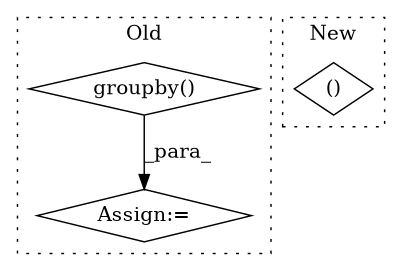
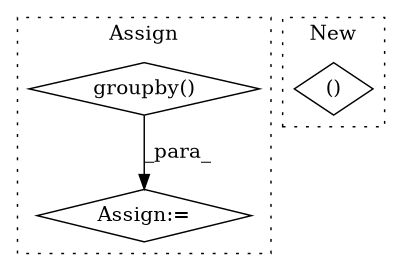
cluster "Old": label "Old" -> "Assign"
